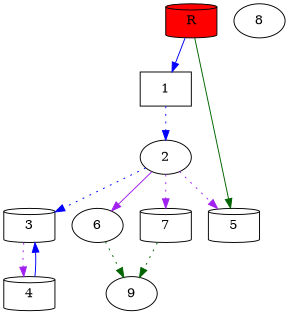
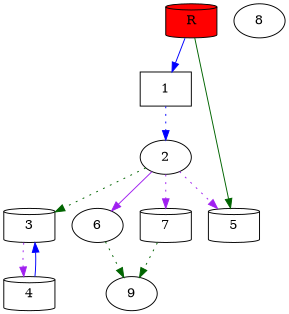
edge "2" -> "3": color blue -> darkgreen
